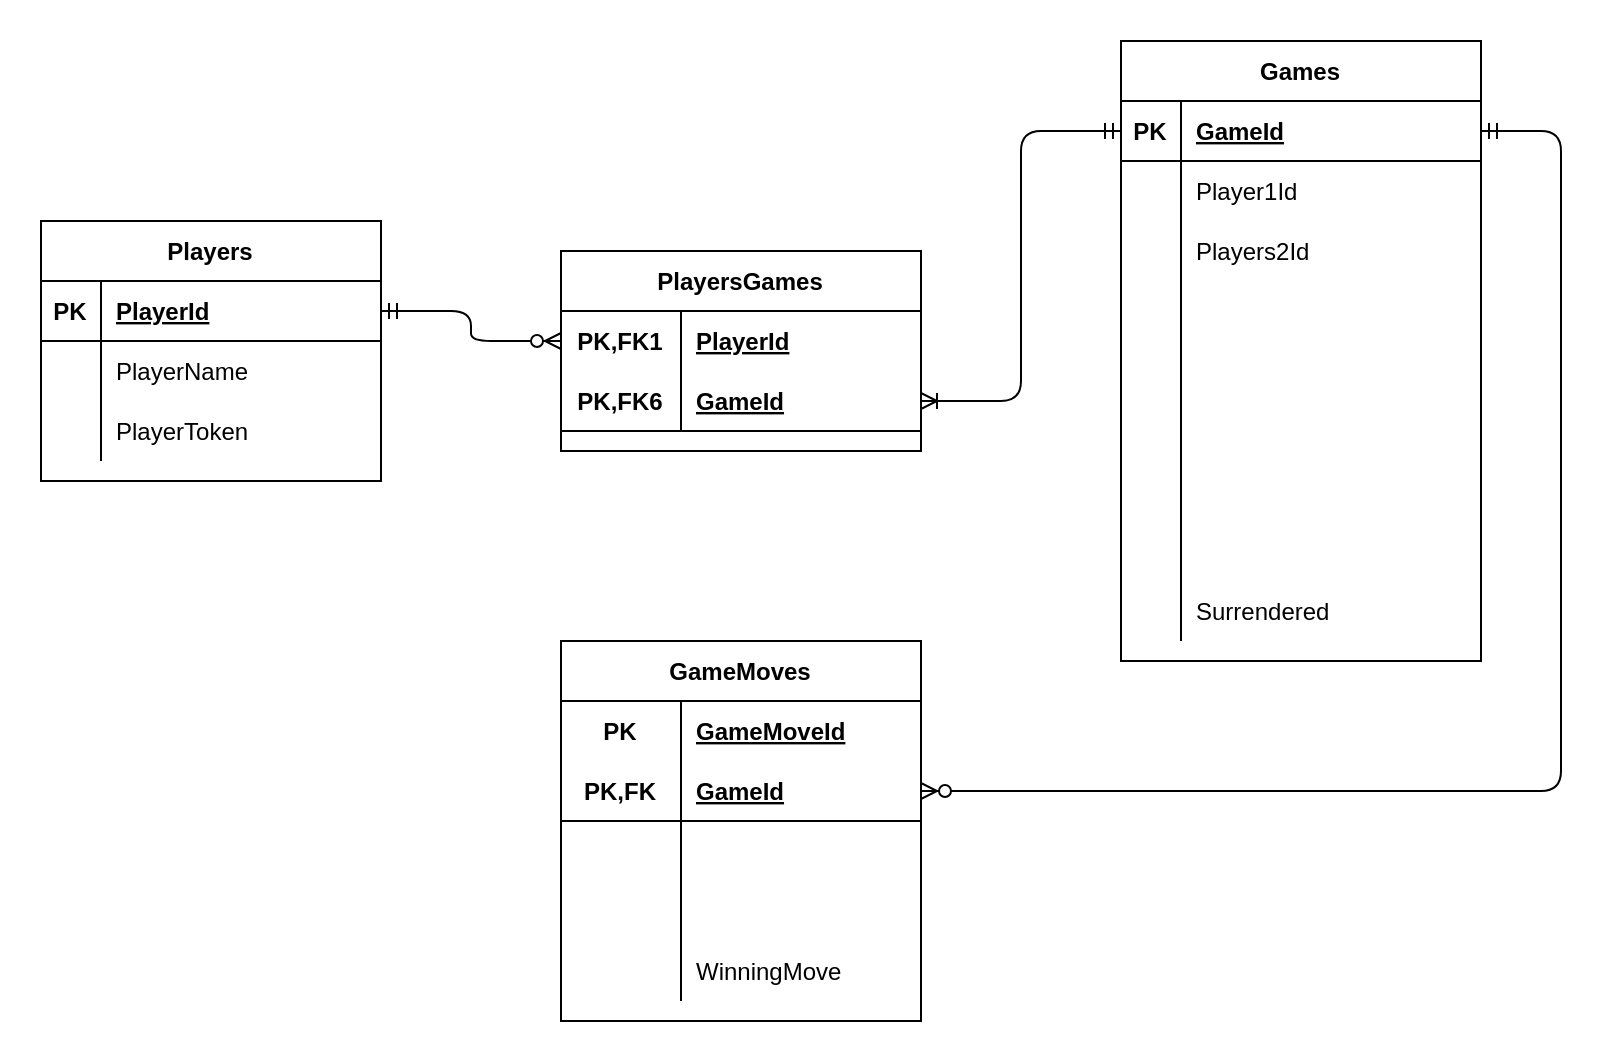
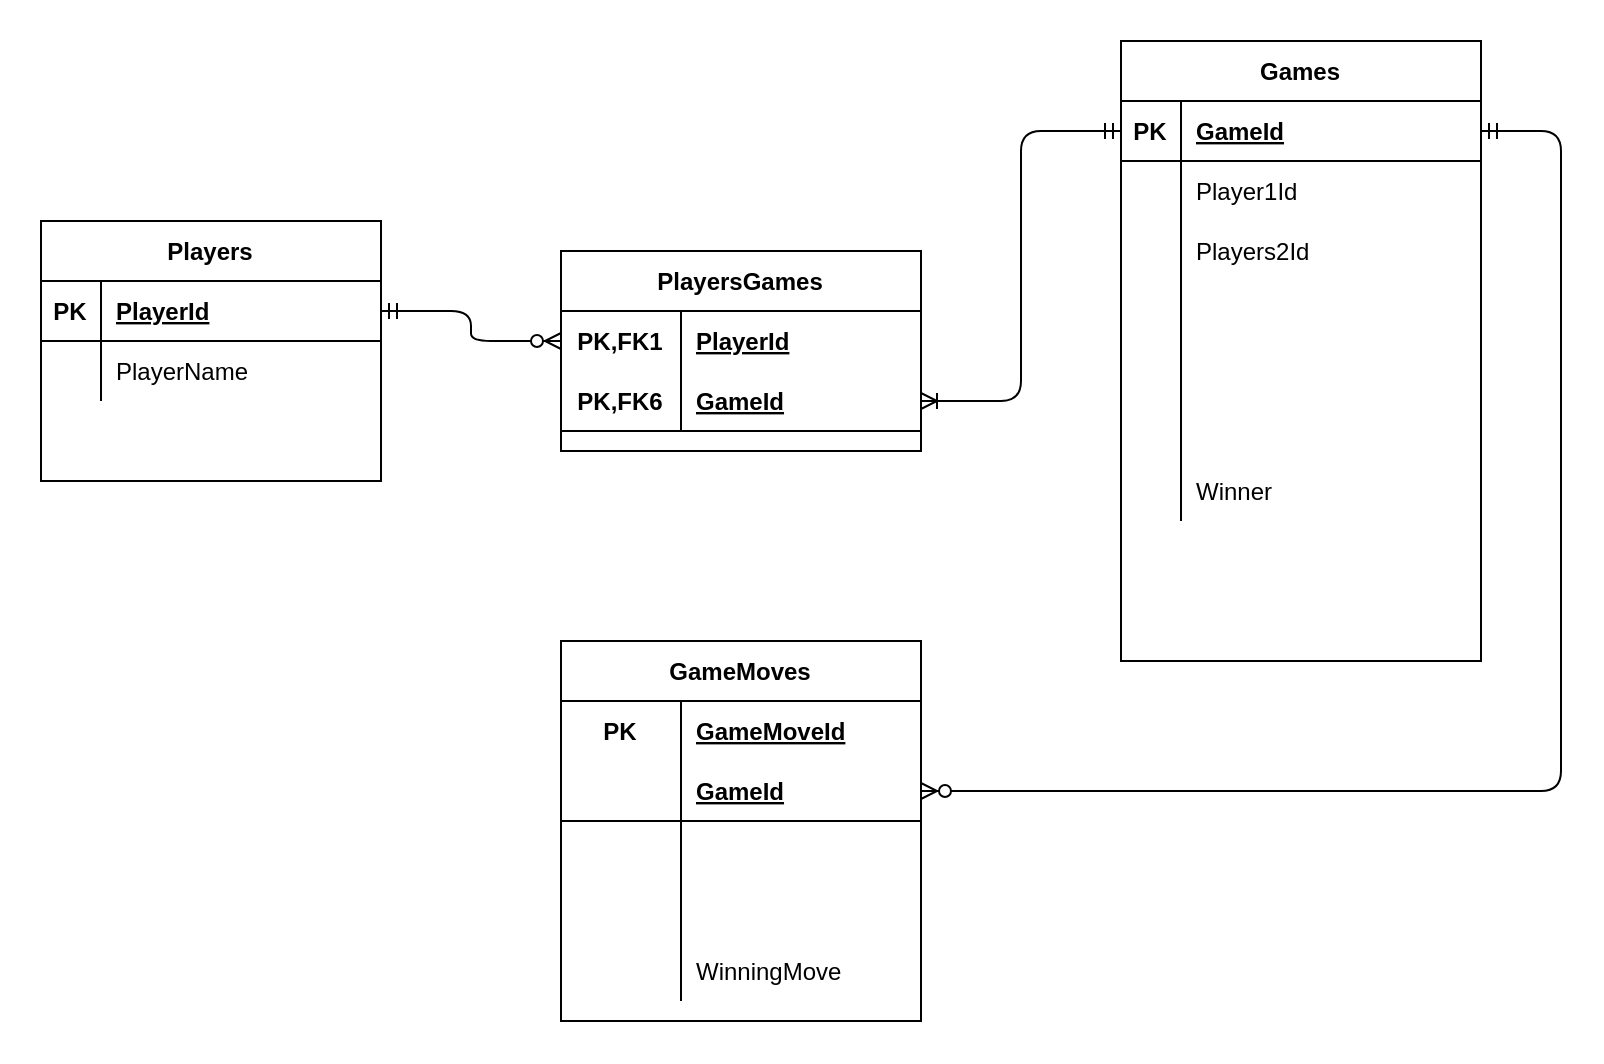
node "PlayerToken": removed
node "Winner": added
node "Surrendered": removed
node "PK,FK": removed
